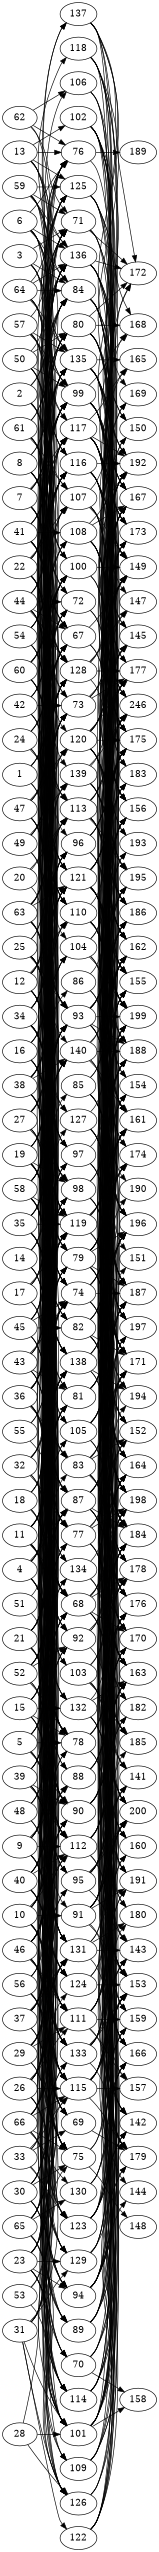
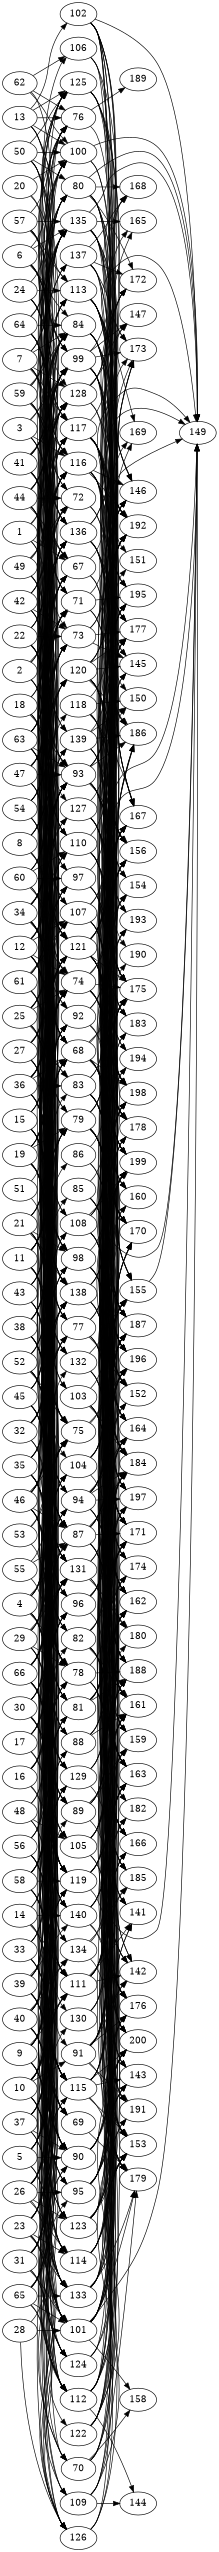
node "246": label "246" -> "146"
edge "85" -> "149": now "155" -> "149"
edge "68" -> "193": added
node "157": removed
node "148": removed
